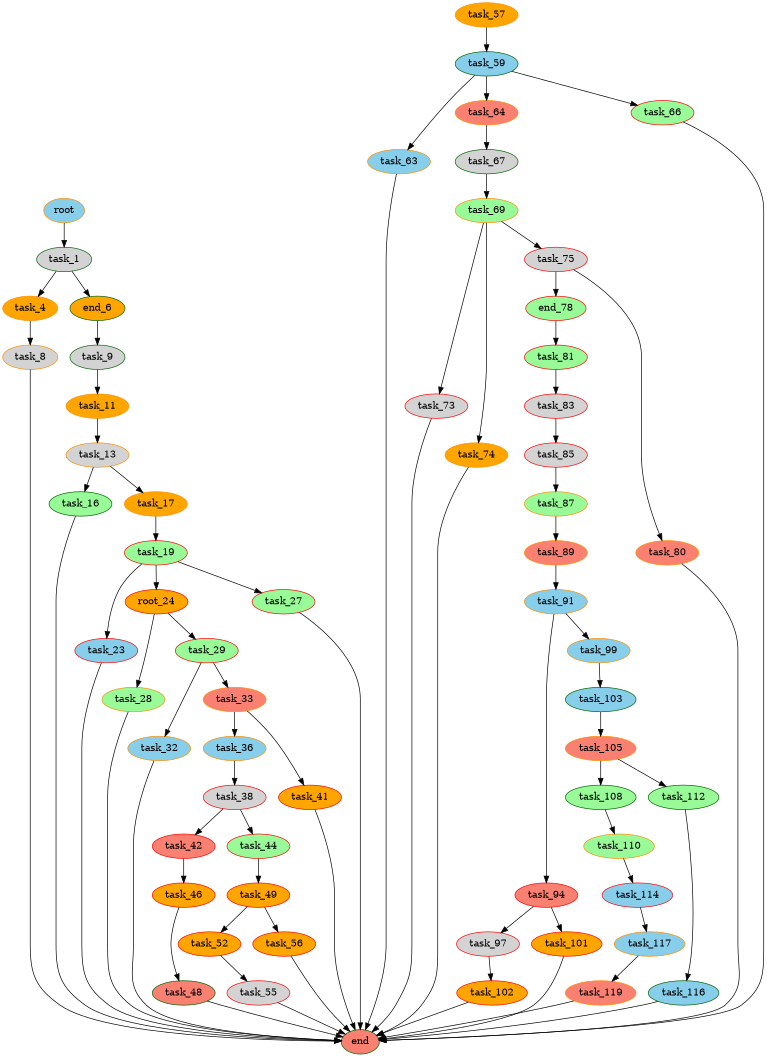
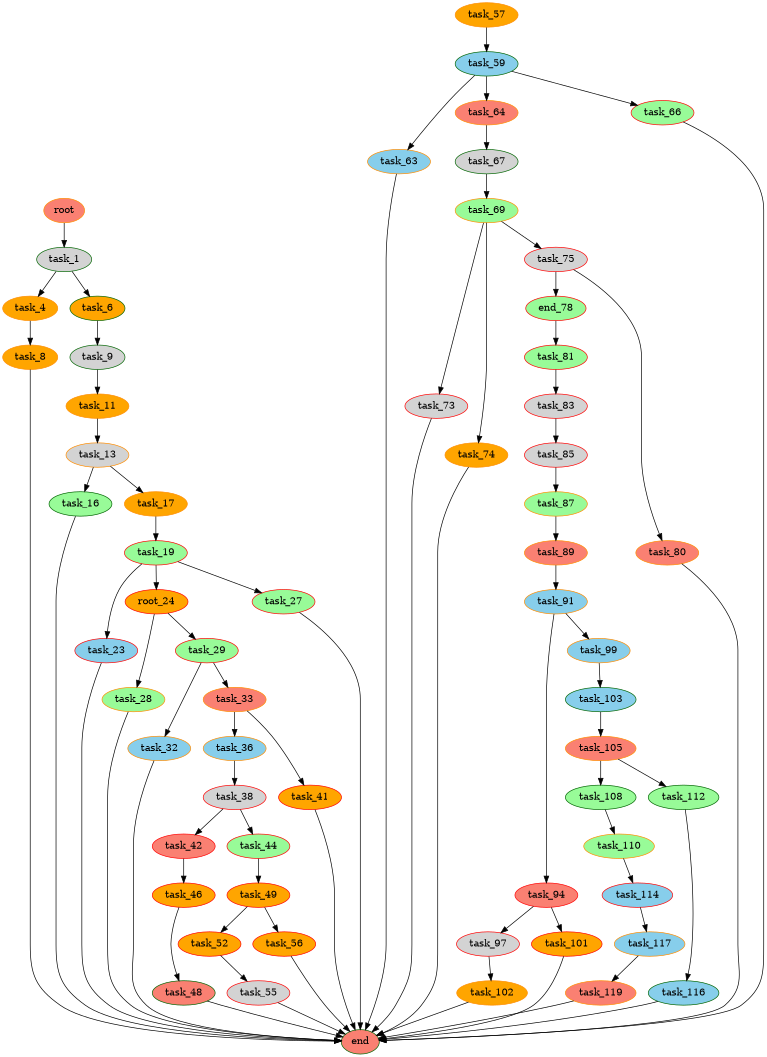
node "root": fillcolor skyblue -> salmon
node "end_6": label "end_6" -> "task_6"
node "task_8": fillcolor lightgrey -> orange
node "task_102": color red -> darkorange
